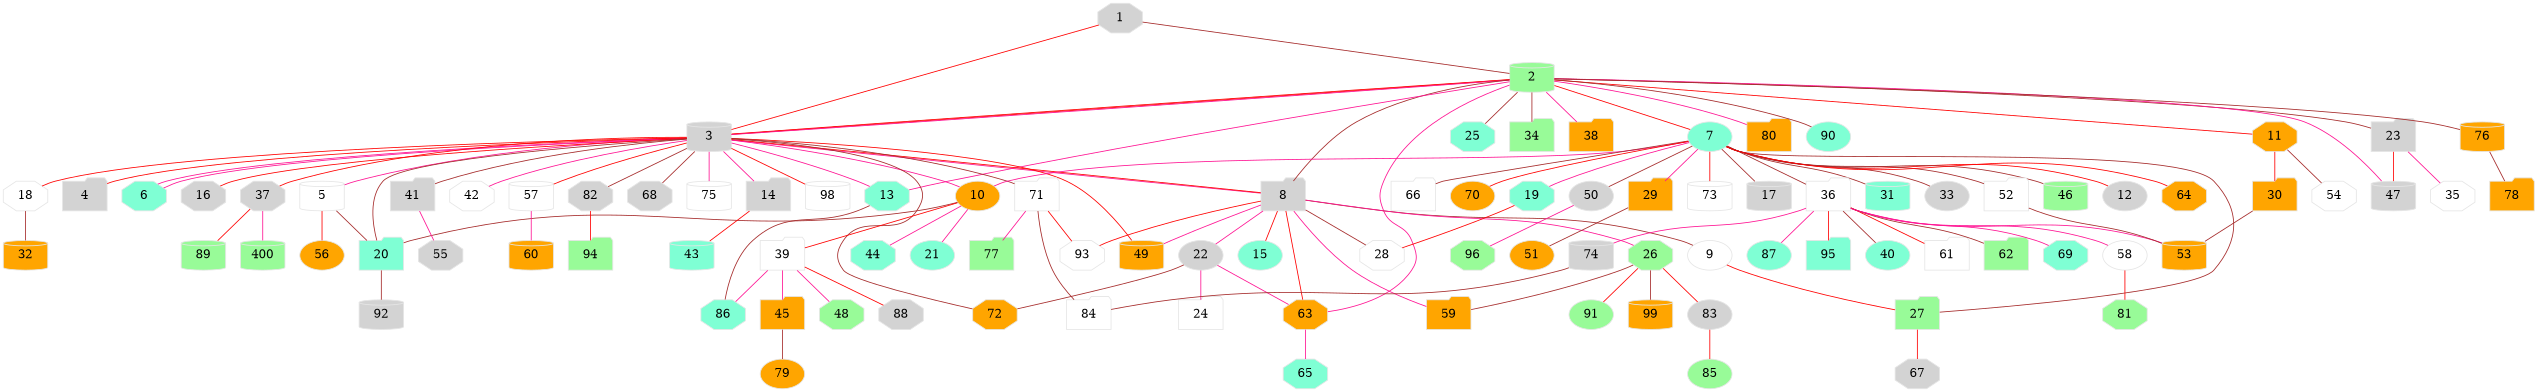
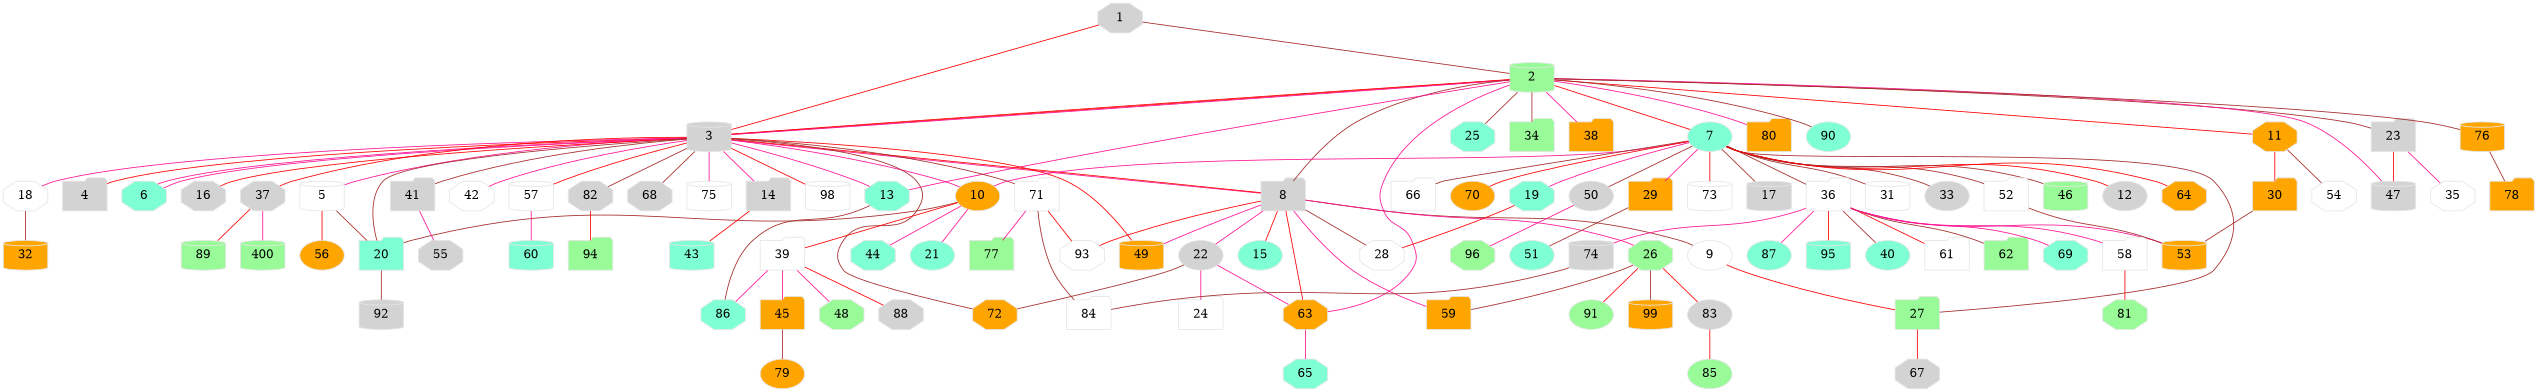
edge "3" -- "18": color red -> deeppink
node "31": fillcolor aquamarine -> white
node "60": fillcolor orange -> aquamarine
node "51": fillcolor orange -> aquamarine
node "95": shape folder -> cylinder
node "58": shape ellipse -> folder
